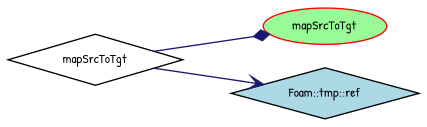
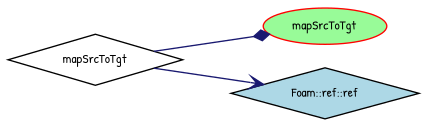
node "Foam::tmp::ref": label "Foam::tmp::ref" -> "Foam::ref::ref"
